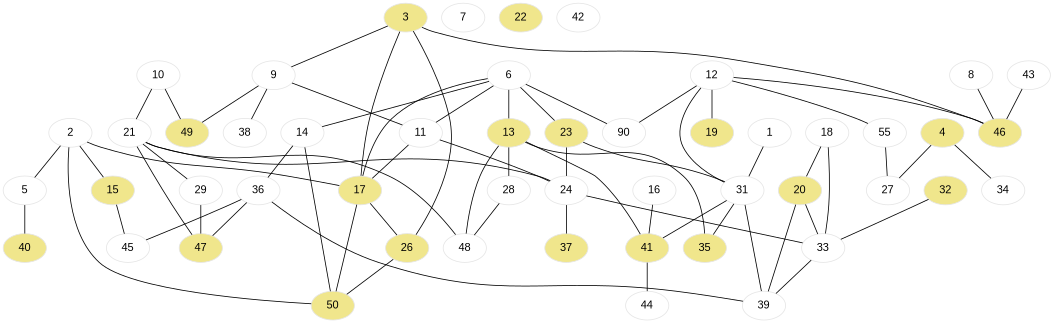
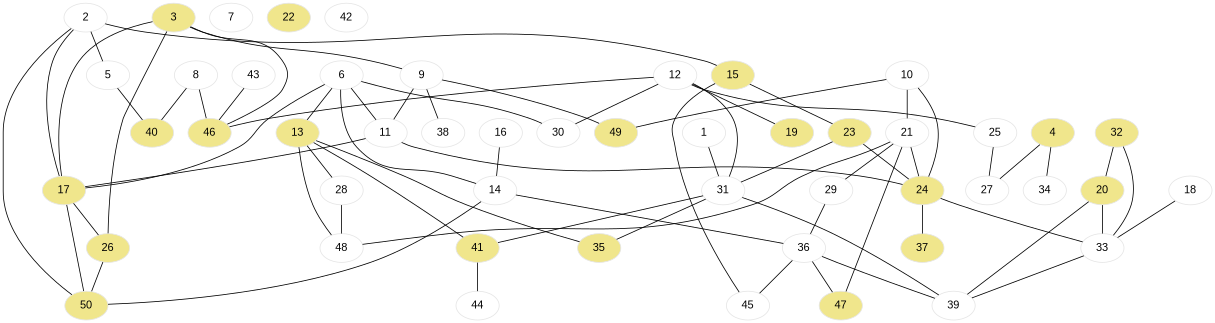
edge "8" -- "40": added
edge "6" -- "23": now "15" -- "23"
edge "10" -- "24": added
node "90": label "90" -> "30"
node "55": label "55" -> "25"
edge "18" -- "20": now "32" -- "20"
node "24": fillcolor white -> khaki
edge "16" -- "41": now "16" -- "14"
edge "29" -- "47": now "29" -- "36"
